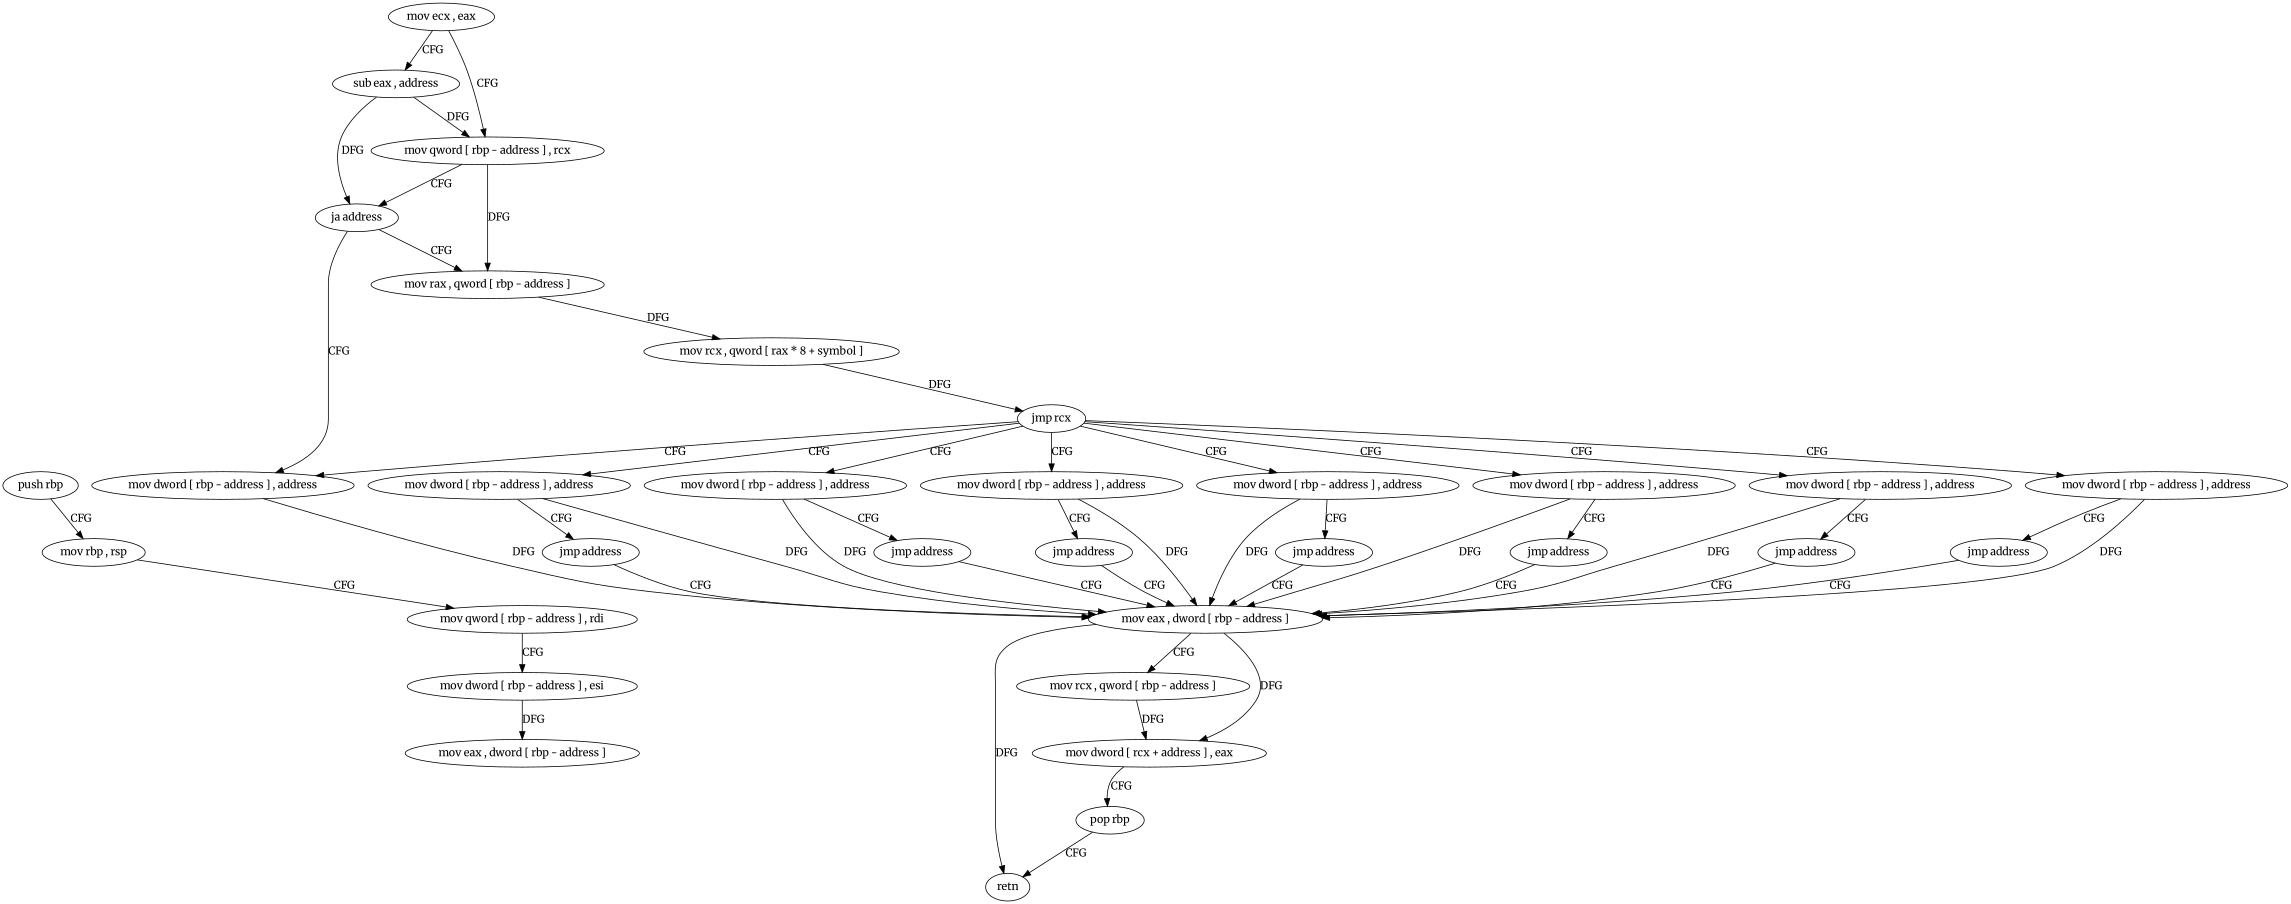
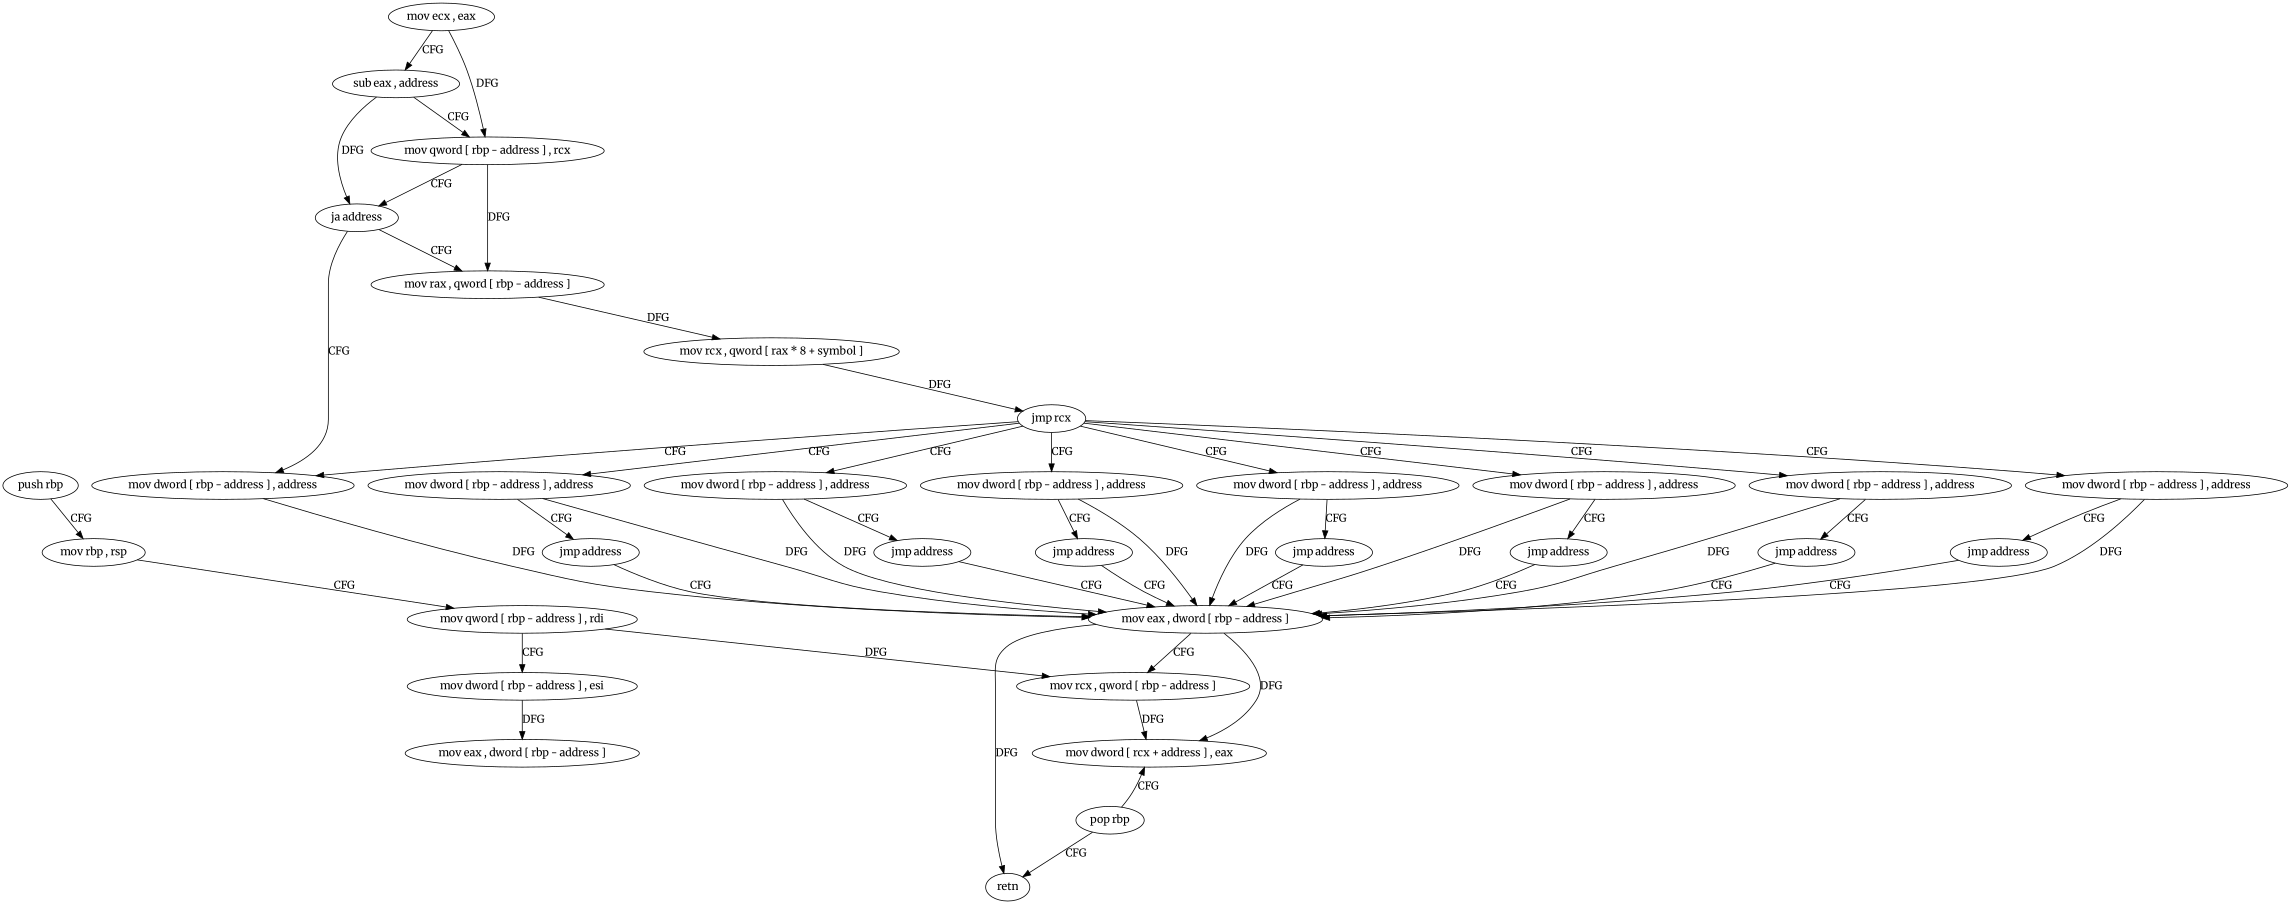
edge "mov ecx , eax" -> "mov qword [ rbp - address ] , rcx": label "CFG" -> "DFG"
edge "sub eax , address" -> "mov qword [ rbp - address ] , rcx": label "DFG" -> "CFG"
edge "mov qword [ rbp - address ] , rdi" -> "mov rcx , qword [ rbp - address ]": added, label "DFG"
edge "mov dword [ rcx + address ] , eax" -> "pop rbp": reversed
